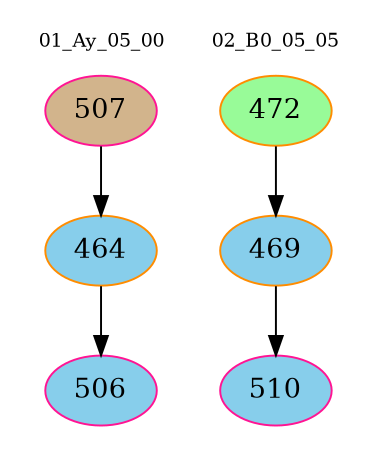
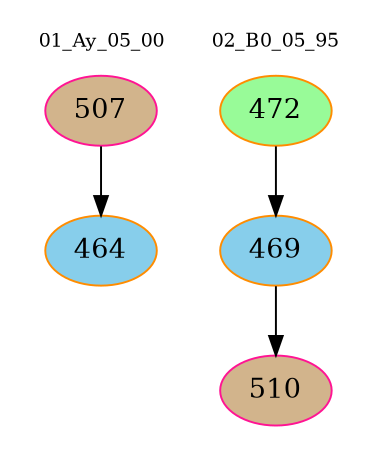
cluster "02_B0_05_05": label "02_B0_05_05" -> "02_B0_05_95"
node "506": removed
node "510": fillcolor skyblue -> tan
